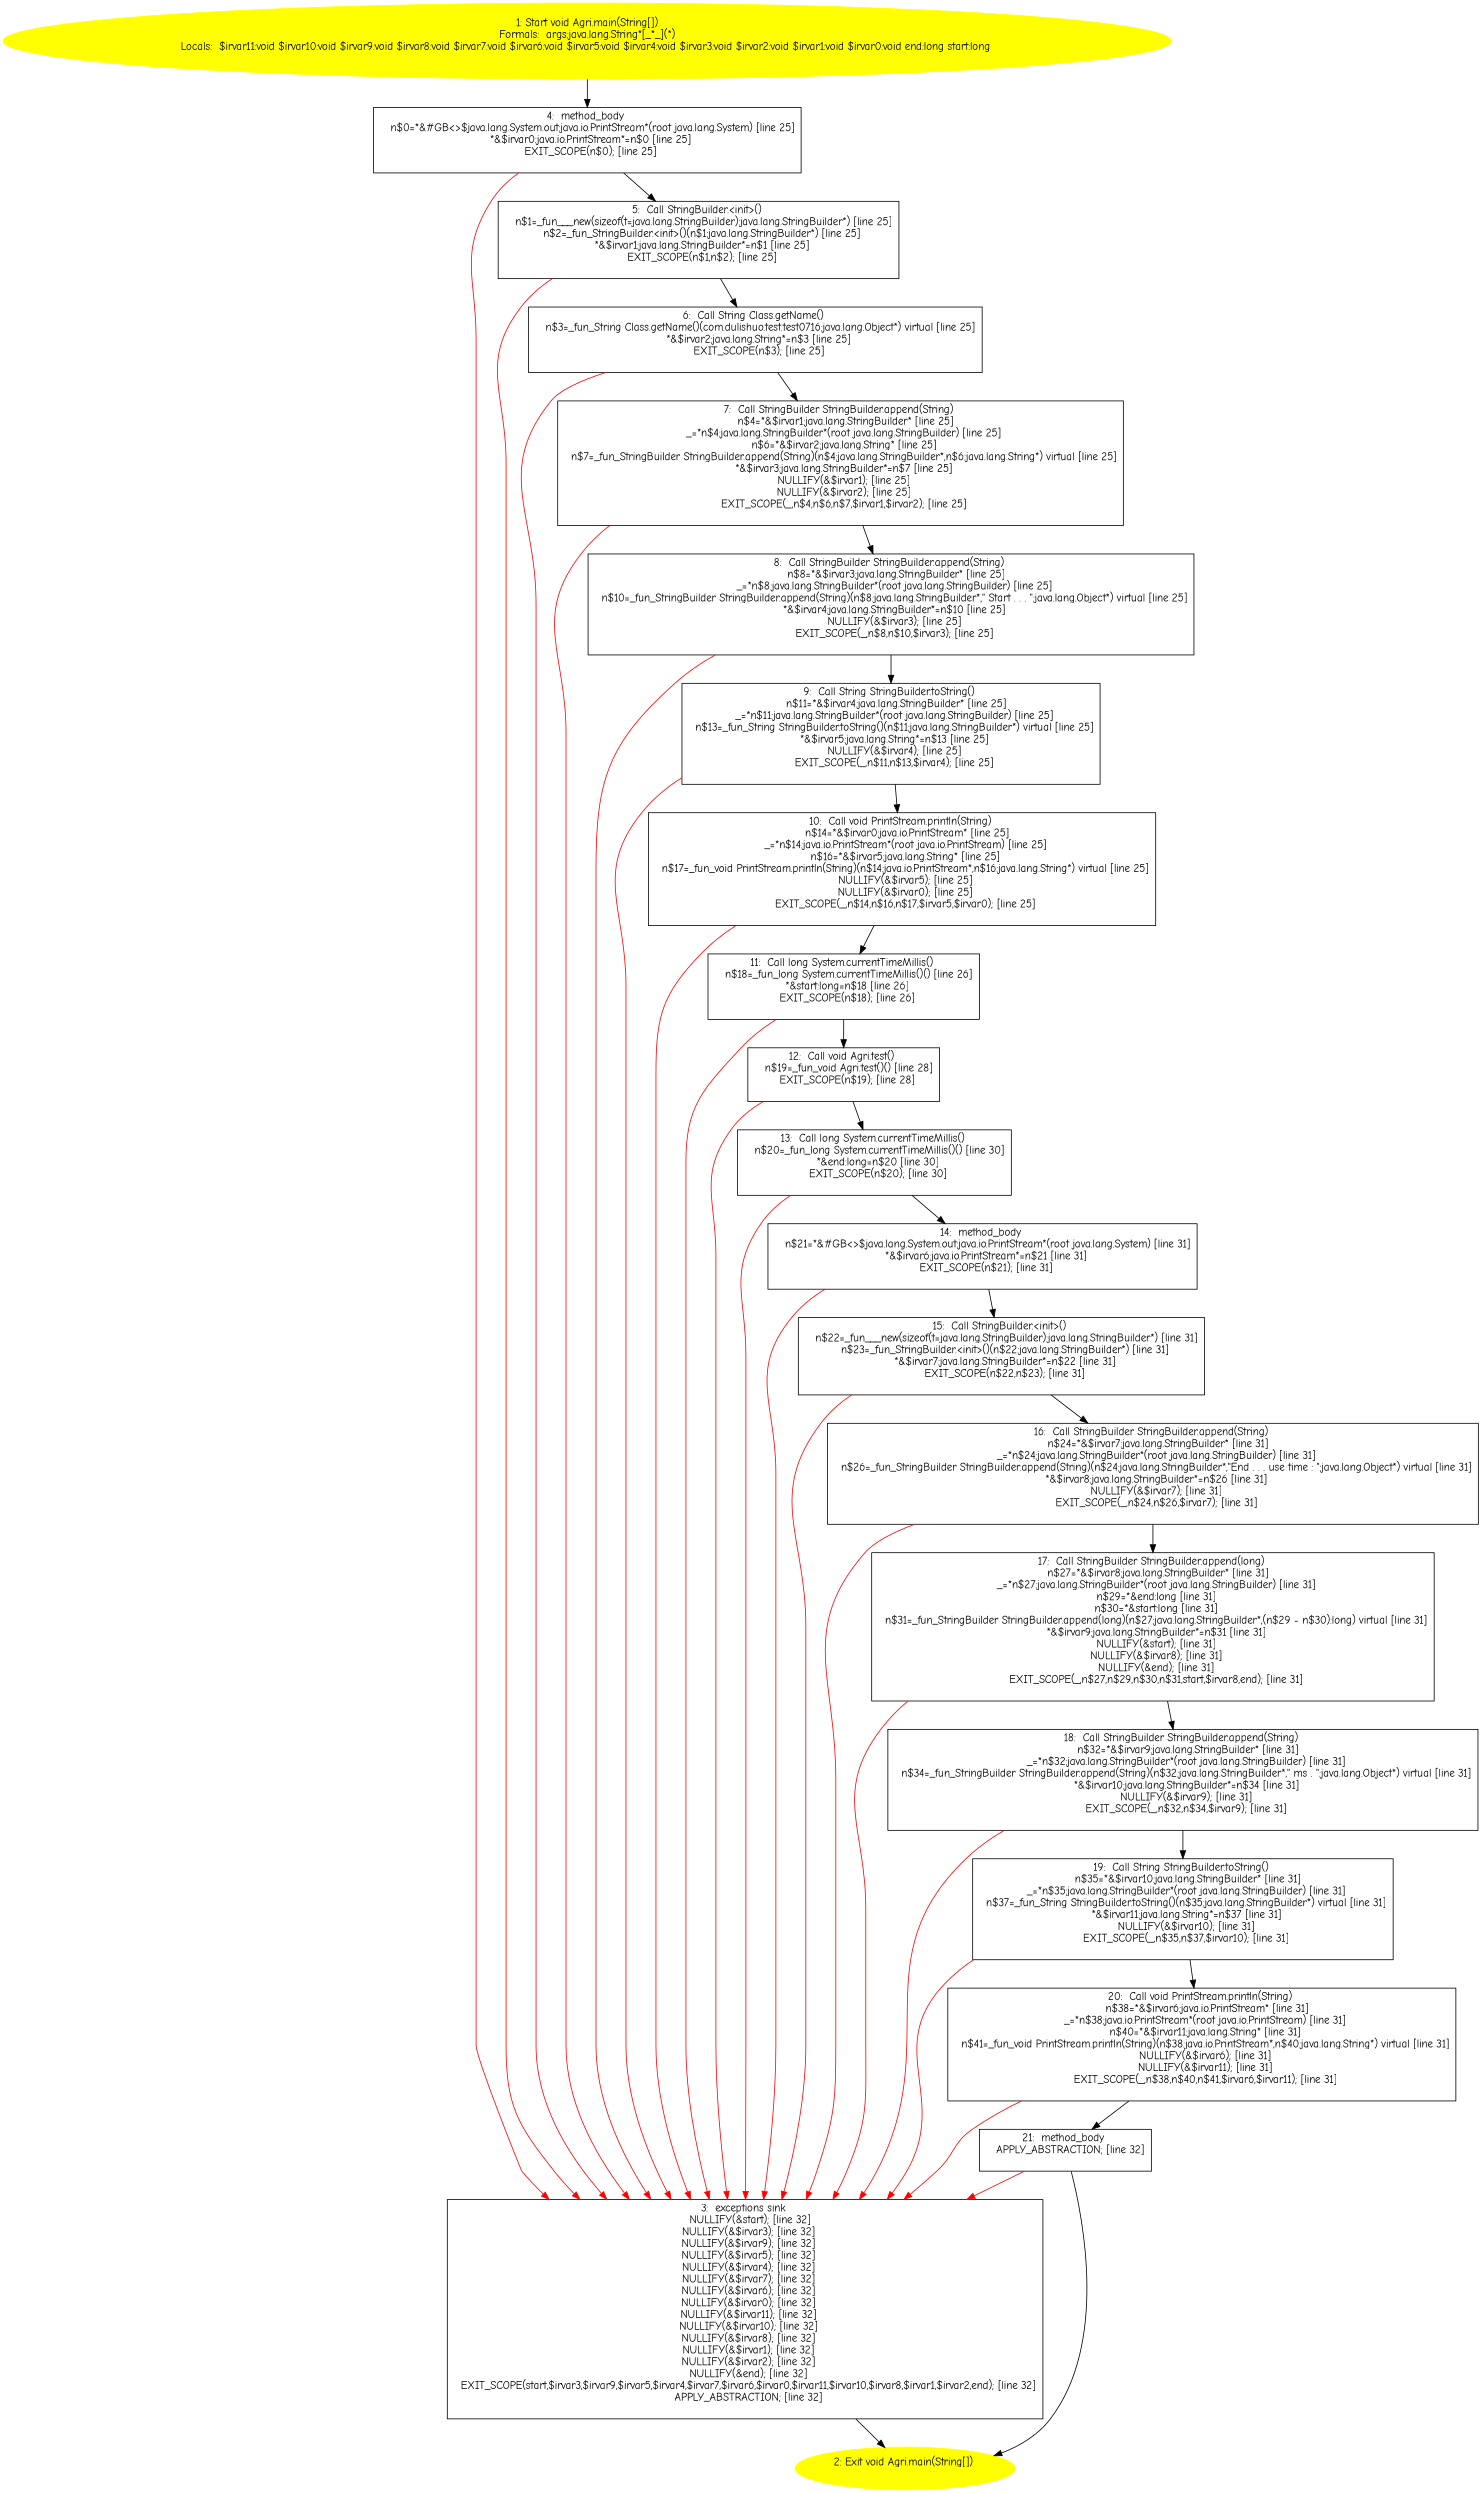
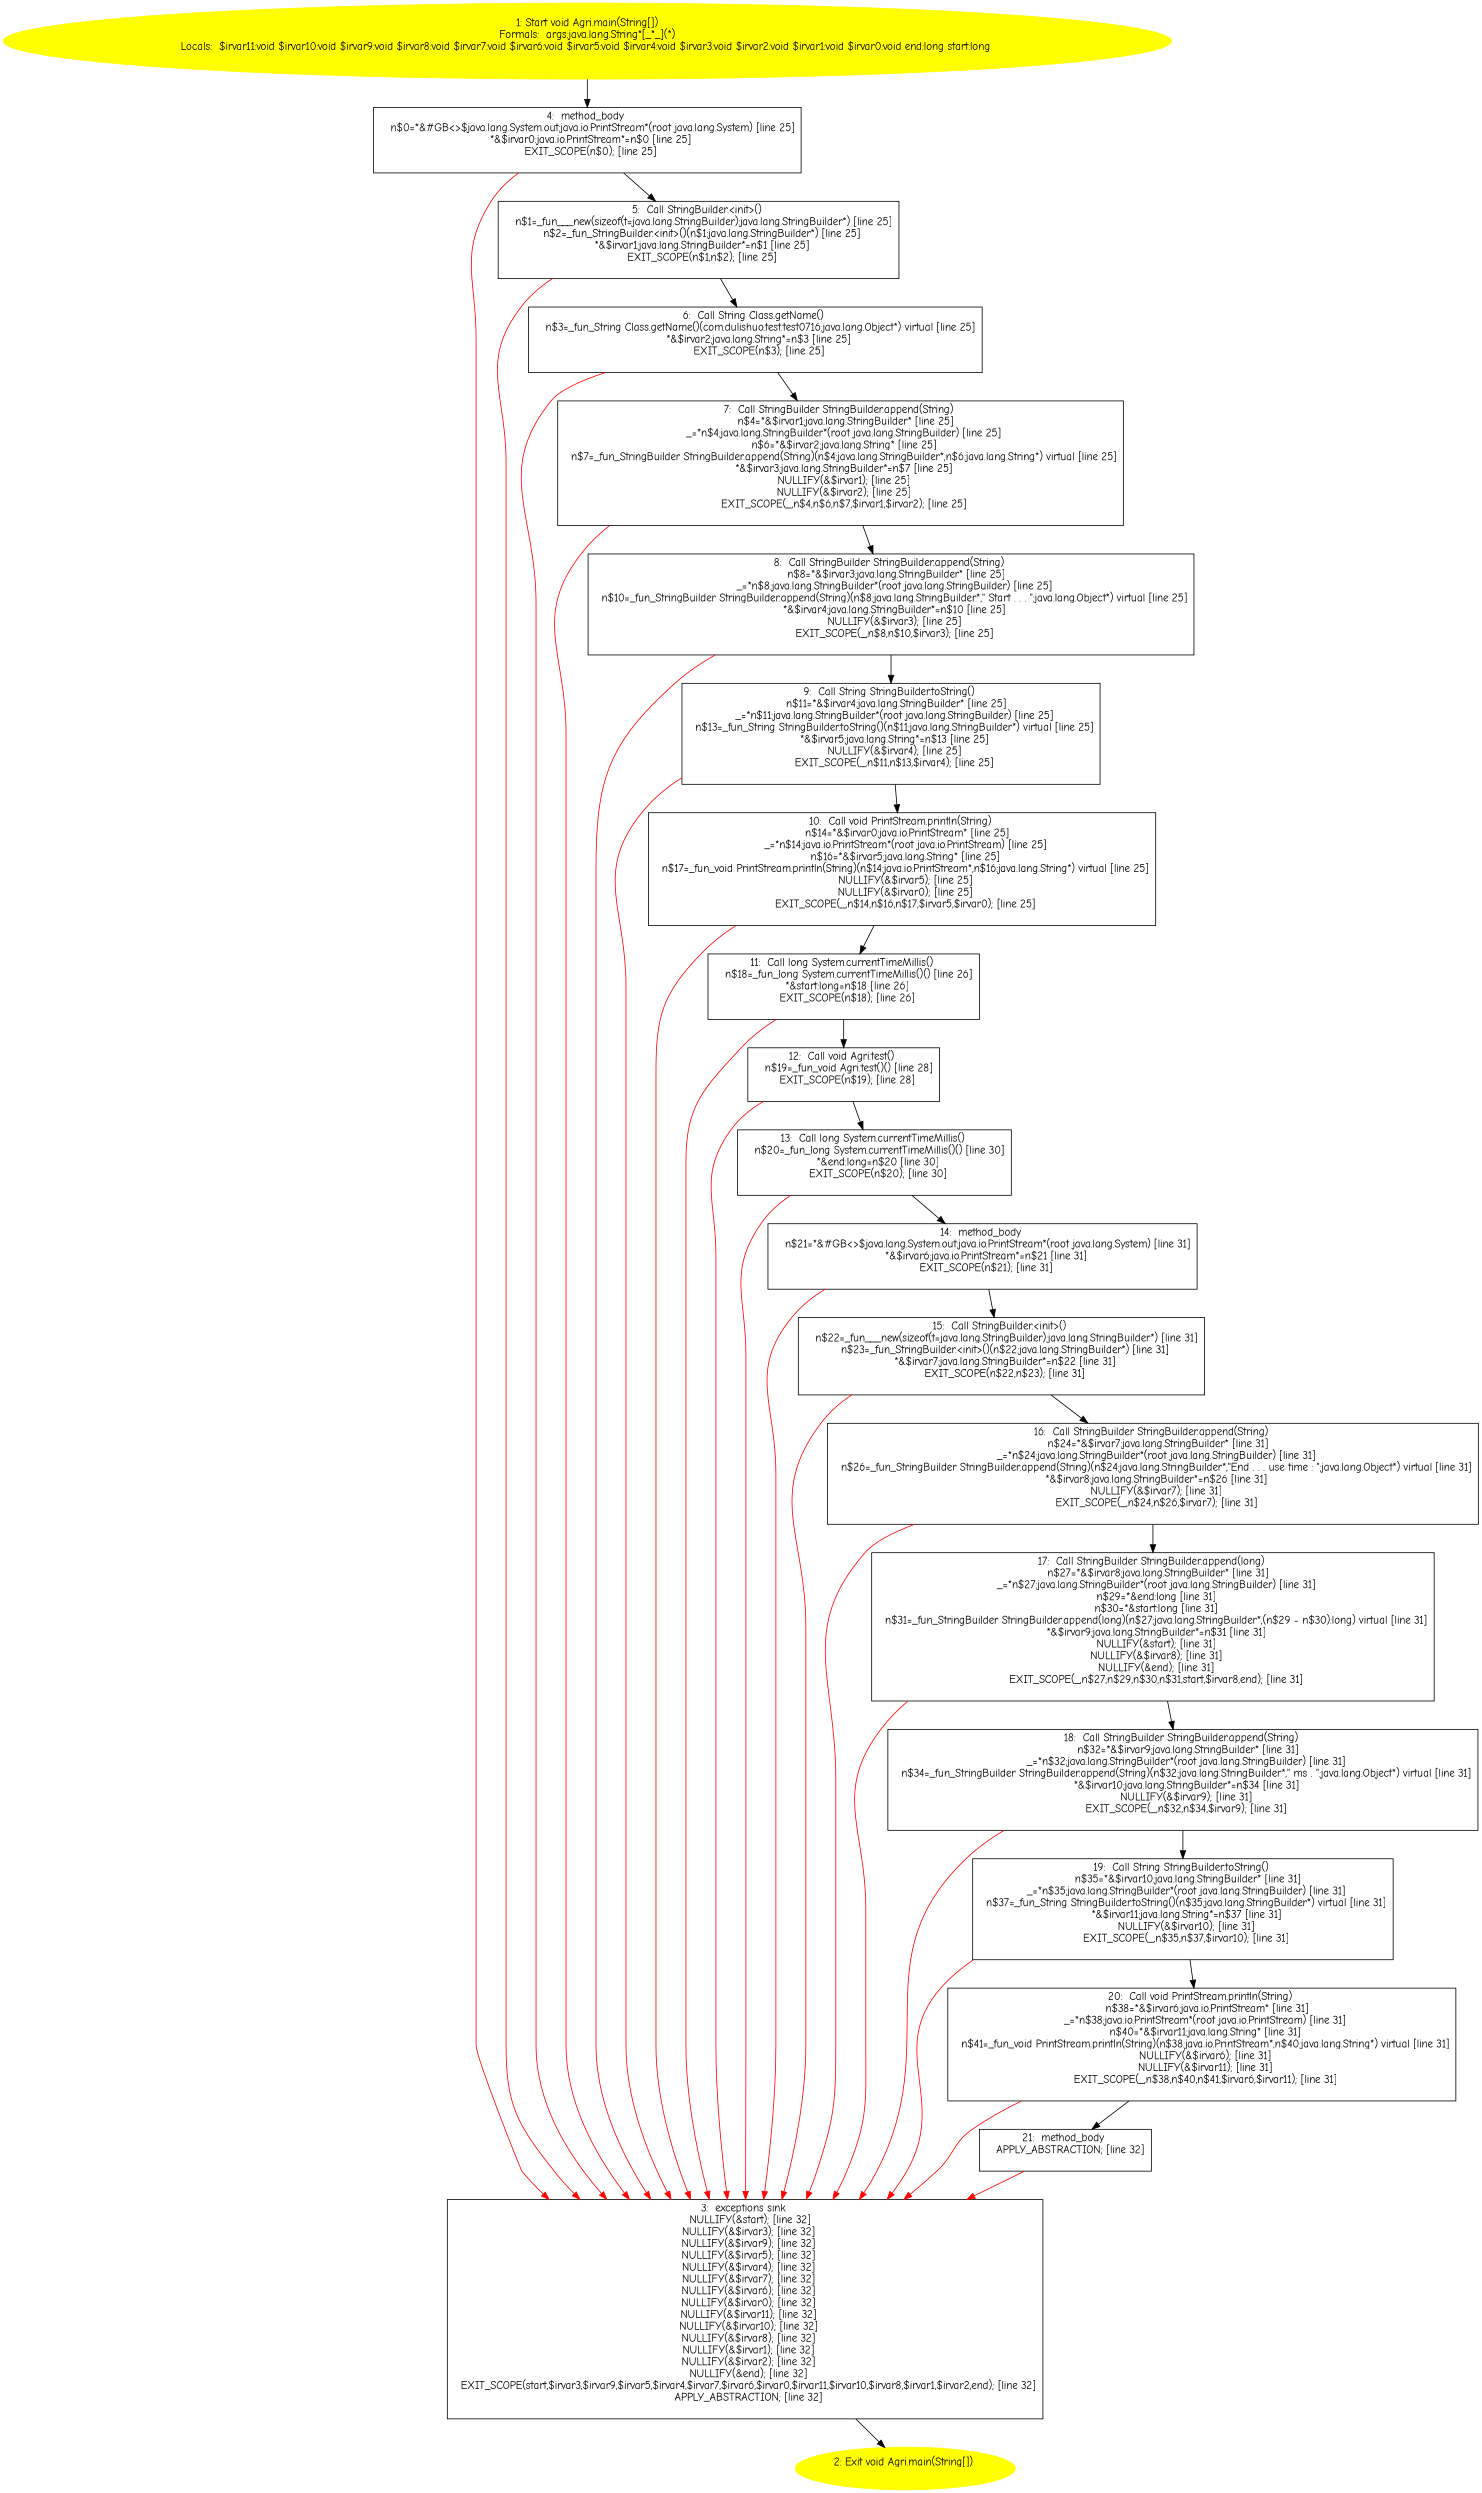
edge "21:  method_body APPLY_ABSTRACTION; [line 32]" -> "2: Exit void Agri.main(String[])": removed
